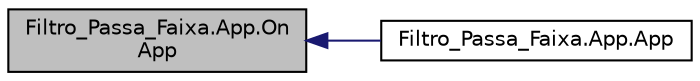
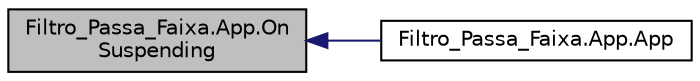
node "Filtro_Passa_Faixa.App.On App": label "Filtro_Passa_Faixa.App.On App" -> "Filtro_Passa_Faixa.App.On Suspending"
